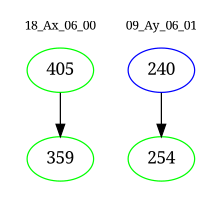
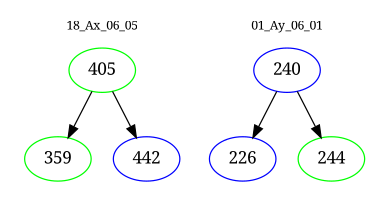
cluster "18_Ax_06_00": label "18_Ax_06_00" -> "18_Ax_06_05"
cluster "09_Ay_06_01": label "09_Ay_06_01" -> "01_Ay_06_01"
node "442": added
node "254": label "254" -> "244"
node "226": added
